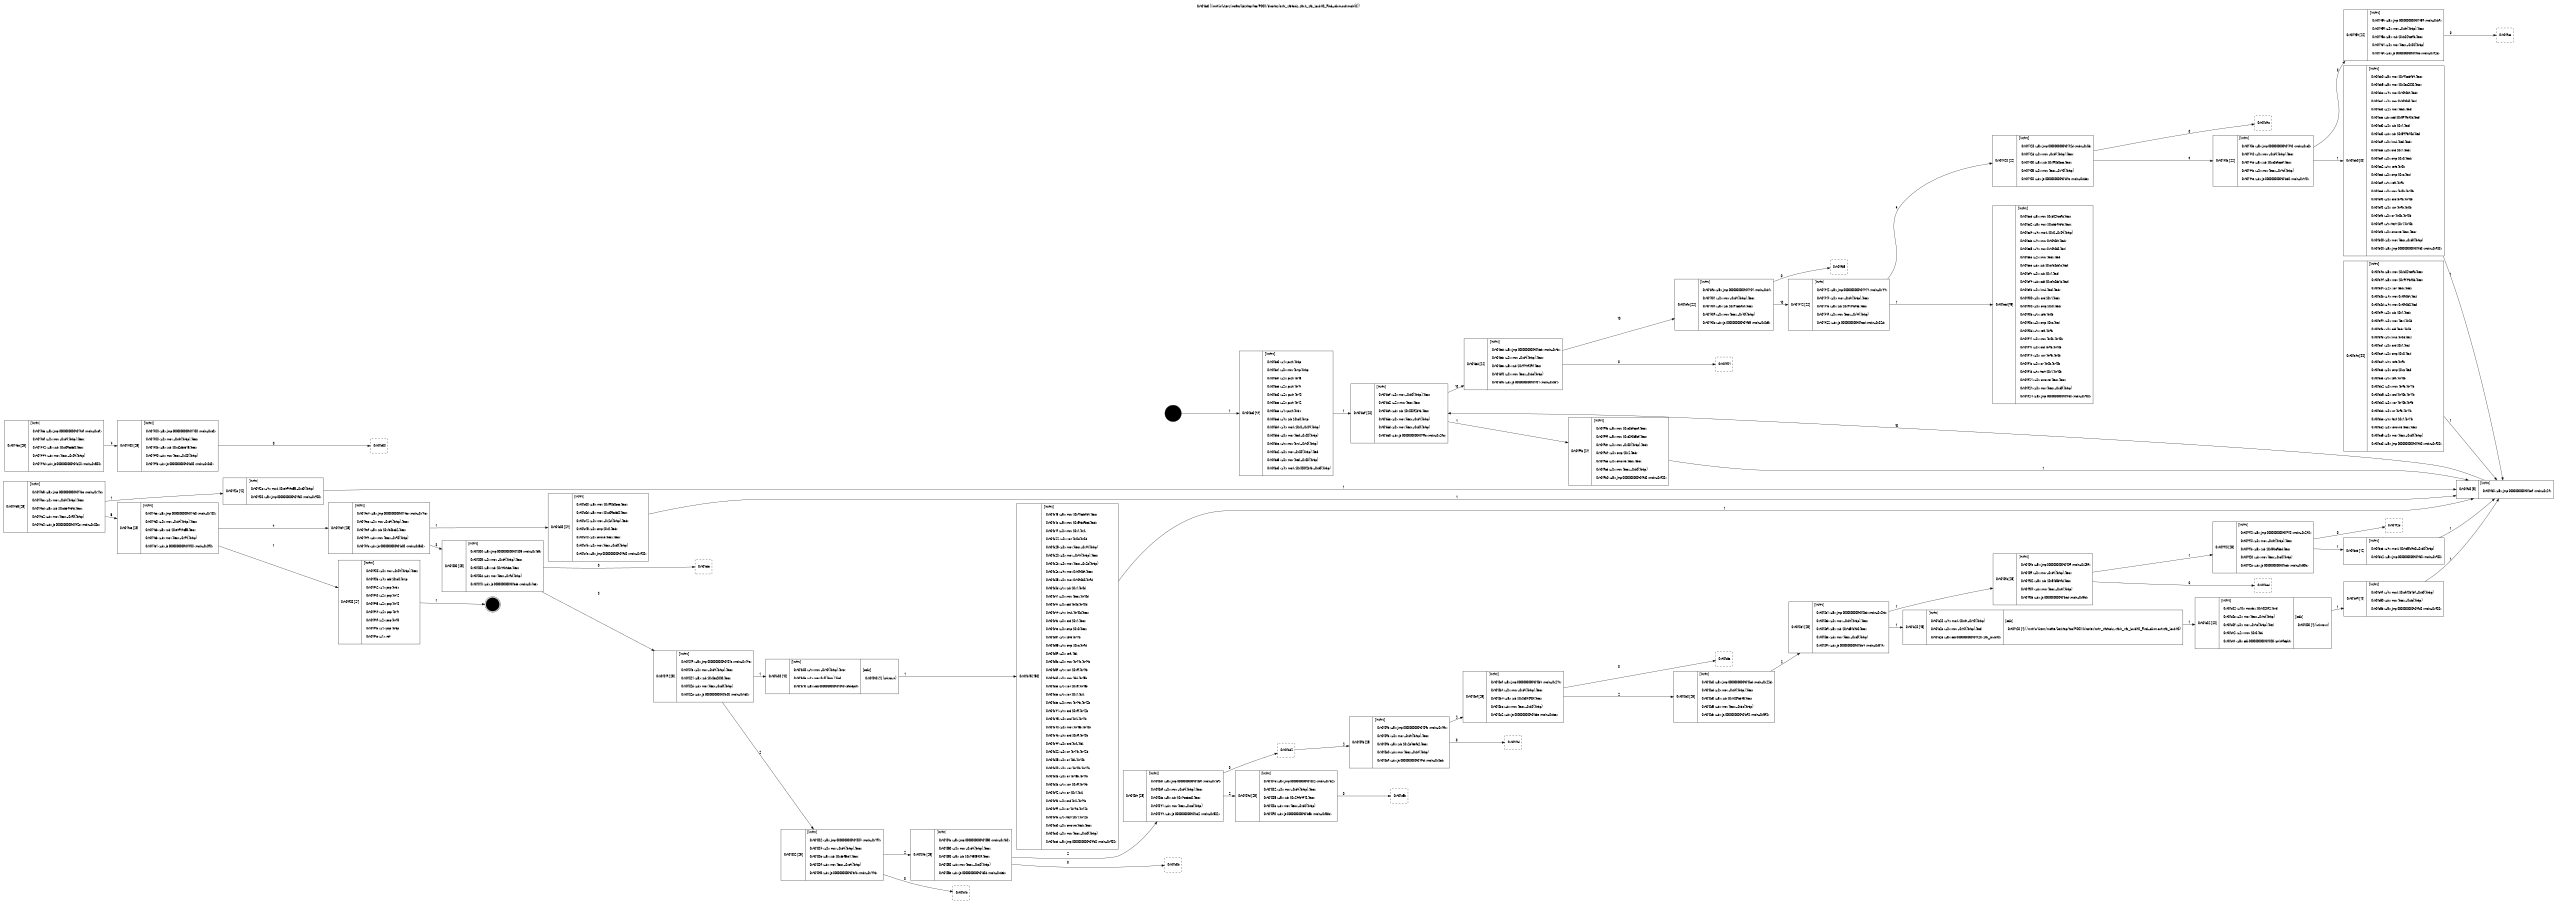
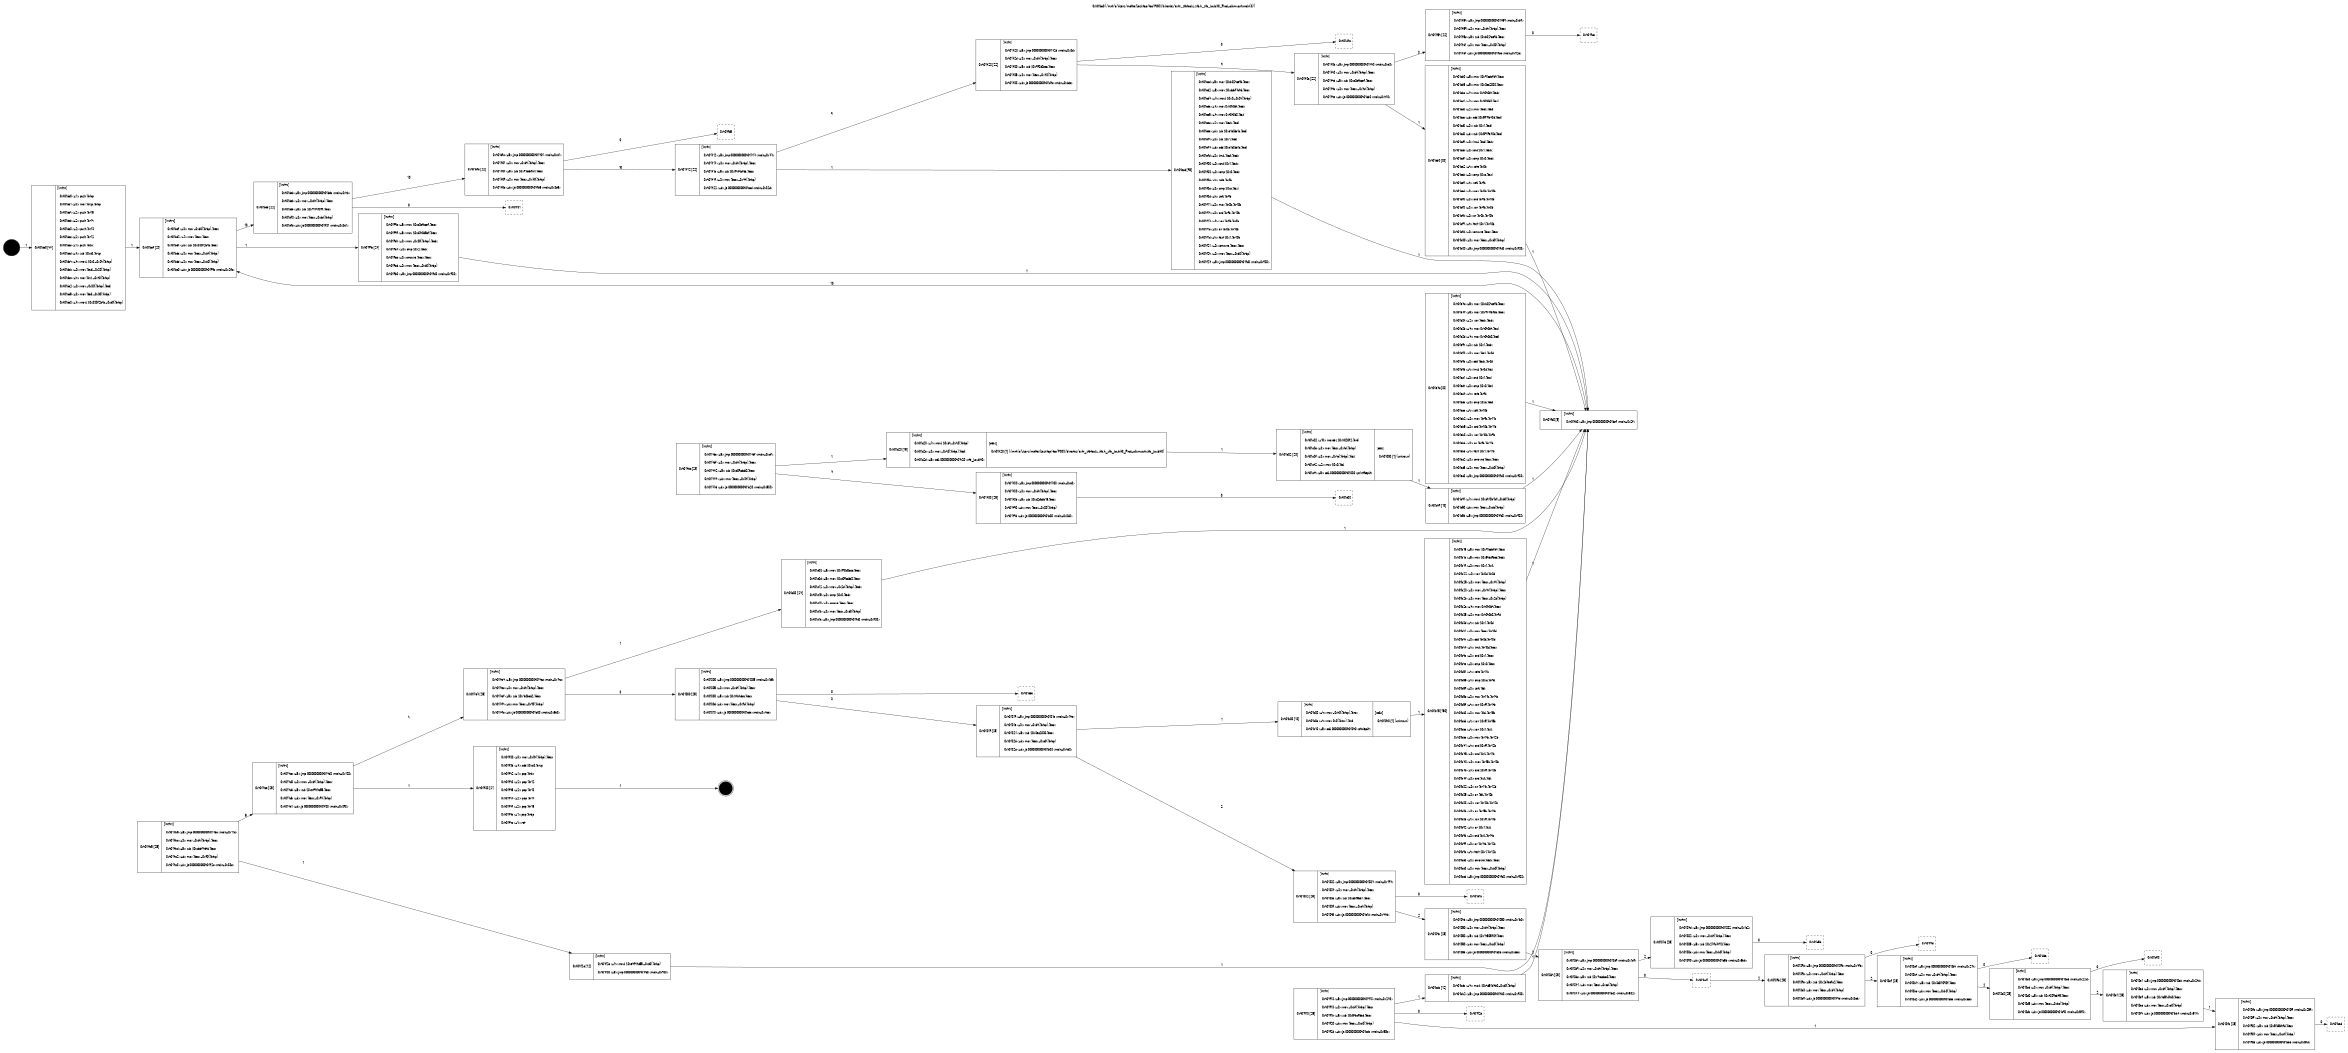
edge "0x401ecd [95]" -> "0x401fd8 [5]": added, label "1"
edge "0x4018fa [25]" -> "0x401913 [25]": reversed
edge "0x4018e1 [25]" -> "0x401c23 [15]": now "0x40176a [25]" -> "0x401c23 [15]"
node "0x401d86": removed
node "0x401c93": added
